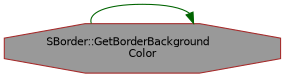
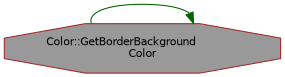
node "SBorder::GetBorderBackground Color": label "SBorder::GetBorderBackground Color" -> "Color::GetBorderBackground Color"
